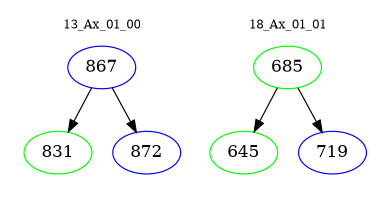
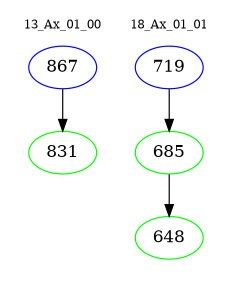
edge "685" -> "719": reversed
node "872": removed
node "645": label "645" -> "648"
